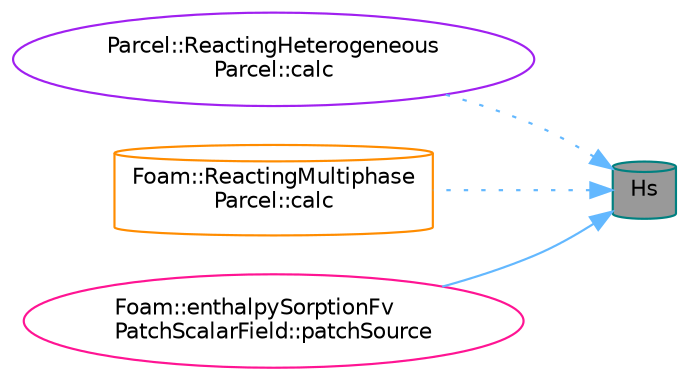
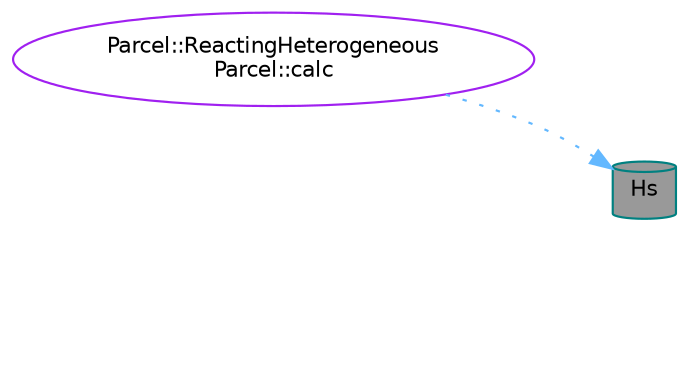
node "Foam::ReactingMultiphase Parcel::calc": removed
node "Foam::enthalpySorptionFv PatchScalarField::patchSource": removed
